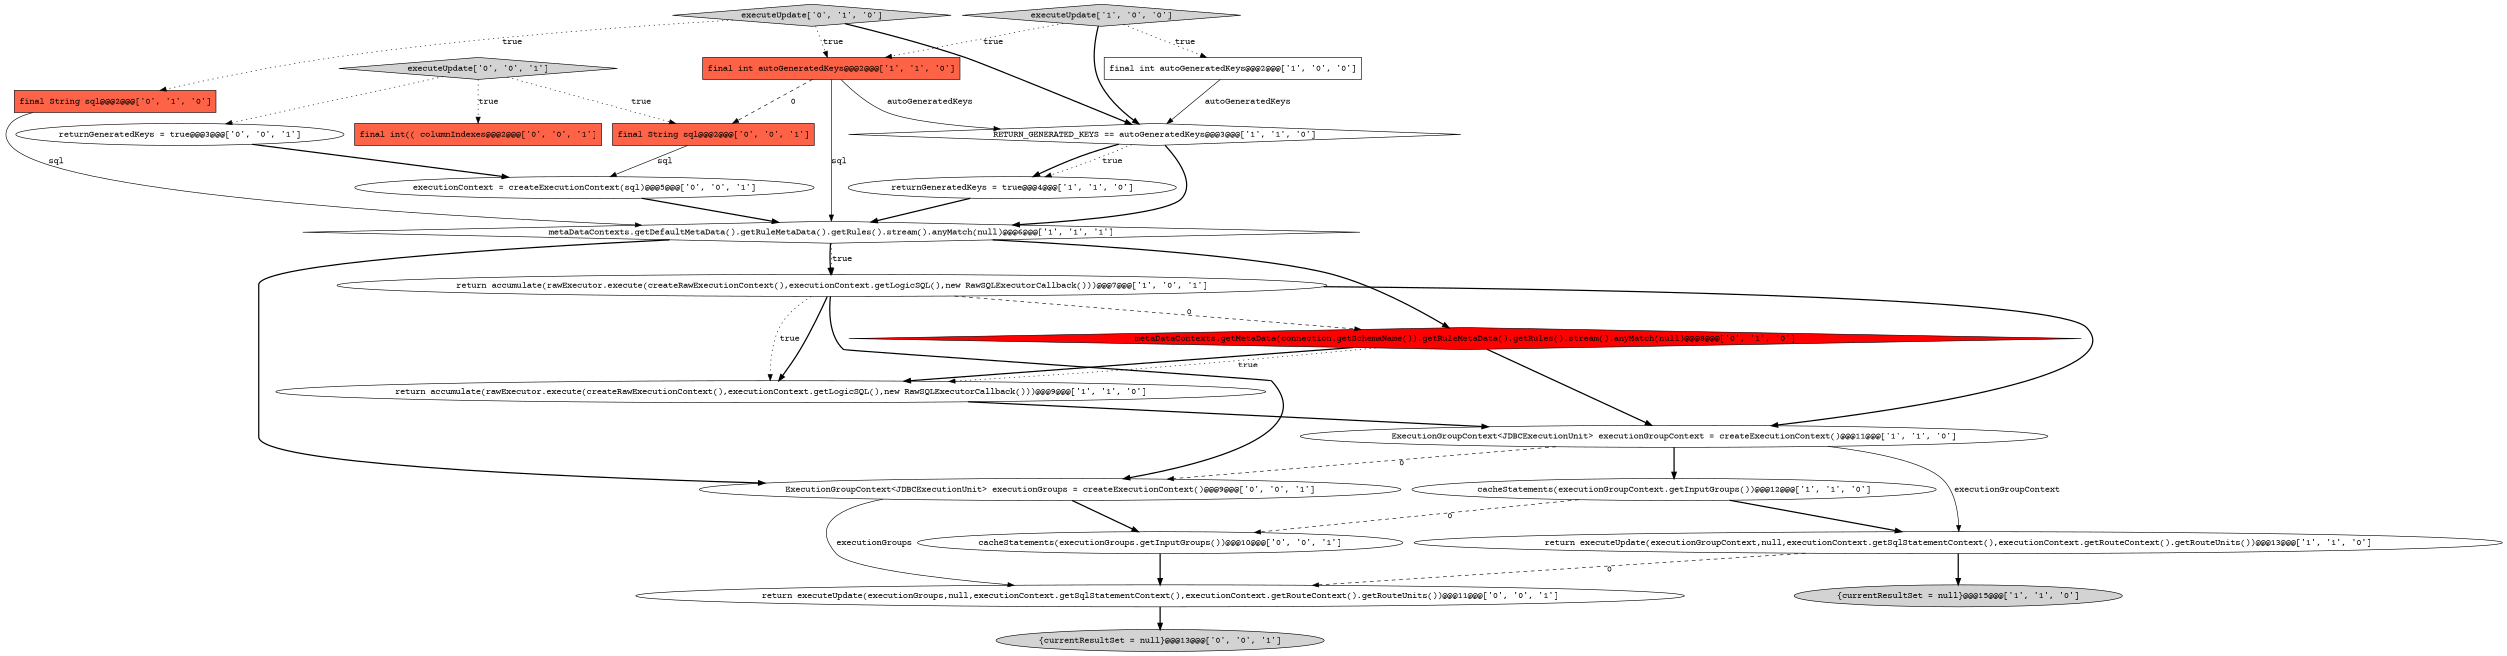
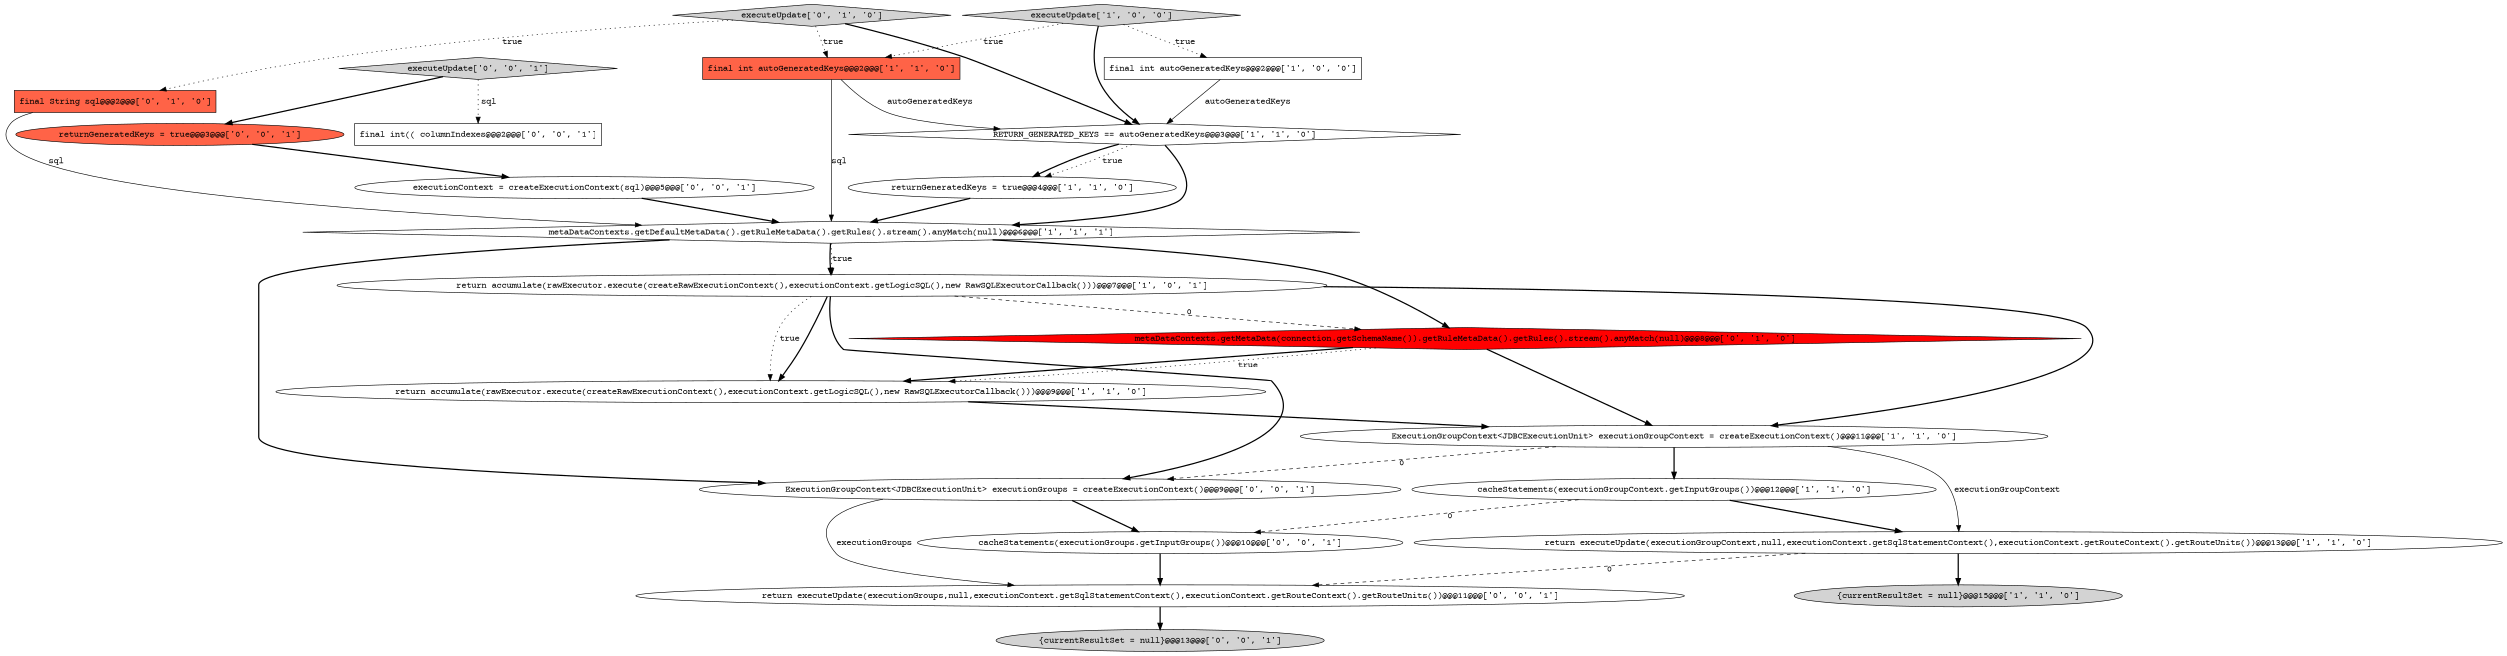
edge "executeUpdate['0', '0', '1']" -> "returnGeneratedKeys = true@@@3@@@['0', '0', '1']": style dotted -> bold
edge "executeUpdate['0', '0', '1']" -> "final int(( columnIndexes@@@2@@@['0', '0', '1']": label "true" -> "sql"
node "returnGeneratedKeys = true@@@3@@@['0', '0', '1']": fillcolor white -> tomato
node "final int(( columnIndexes@@@2@@@['0', '0', '1']": fillcolor tomato -> white
node "final String sql@@@2@@@['0', '0', '1']": removed
